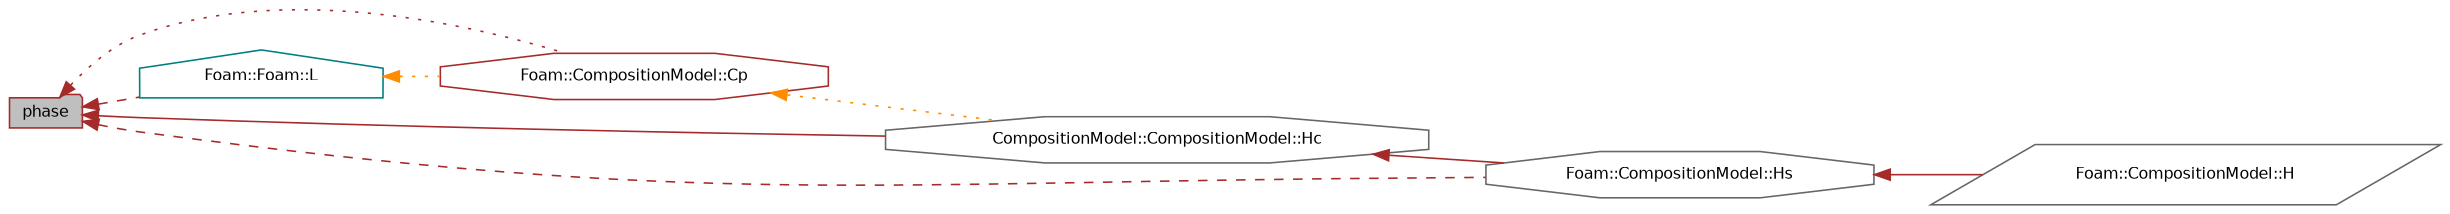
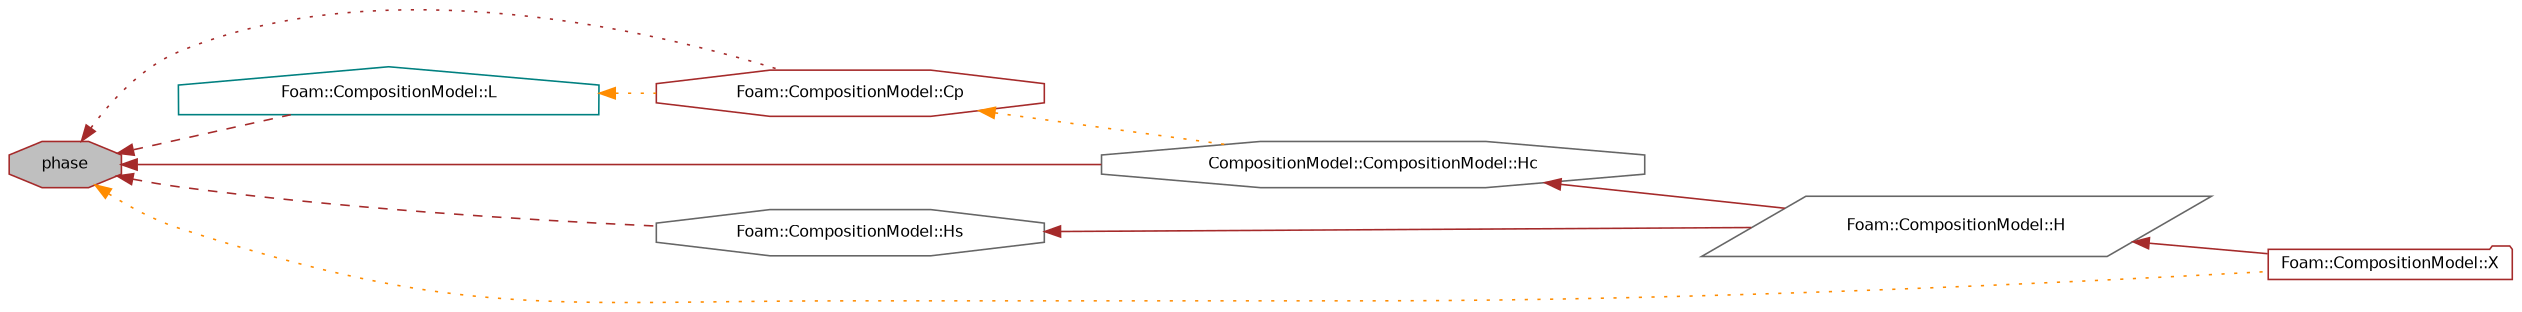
node "Foam::Foam::L": label "Foam::Foam::L" -> "Foam::CompositionModel::L"
node "phase": shape folder -> octagon
edge "Foam::CompositionModel::Hs" -> "CompositionModel::CompositionModel::Hc": now "Foam::CompositionModel::H" -> "CompositionModel::CompositionModel::Hc"
node "Foam::CompositionModel::X": added
